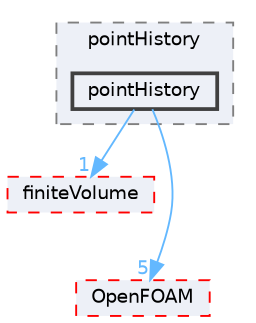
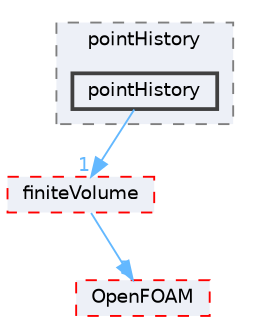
edge "pointHistory" -> "OpenFOAM": now "finiteVolume" -> "OpenFOAM"
